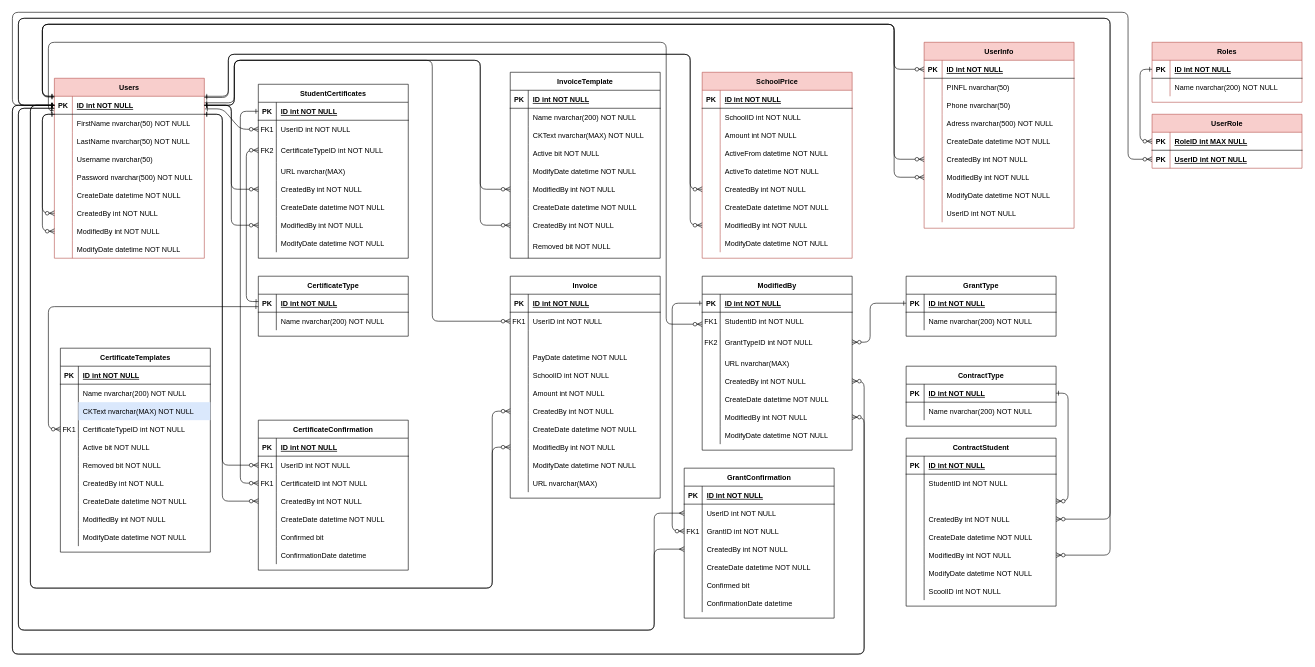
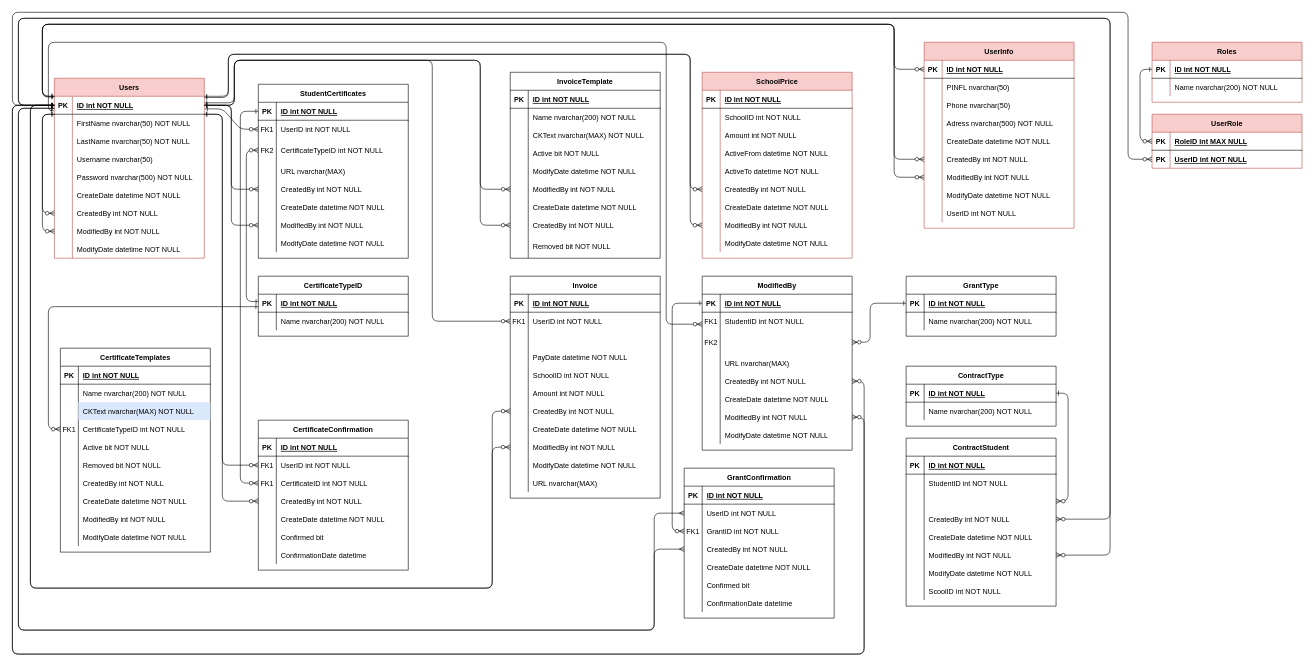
node "CertificateType": label "CertificateType" -> "CertificateTypeID"
node "GrantTypeID int NOT NULL": removed
